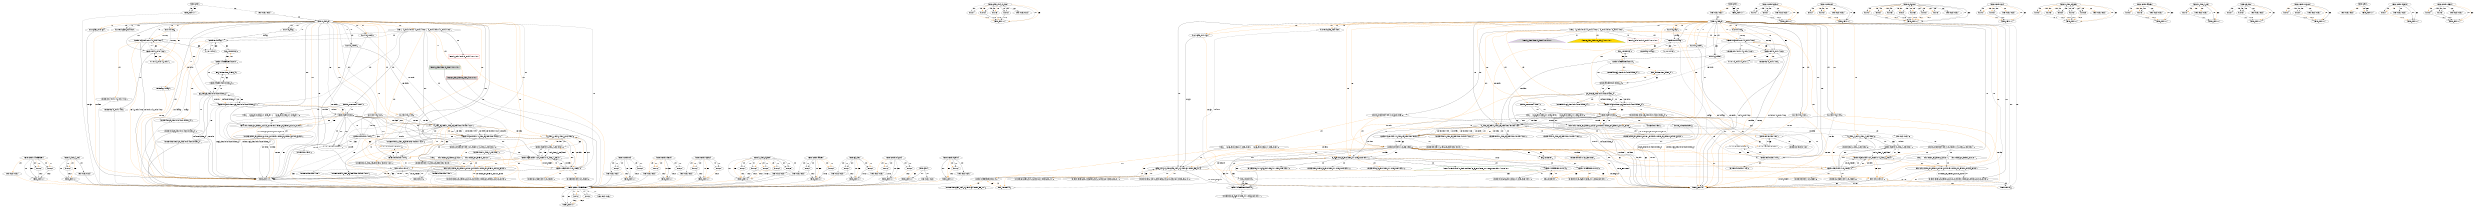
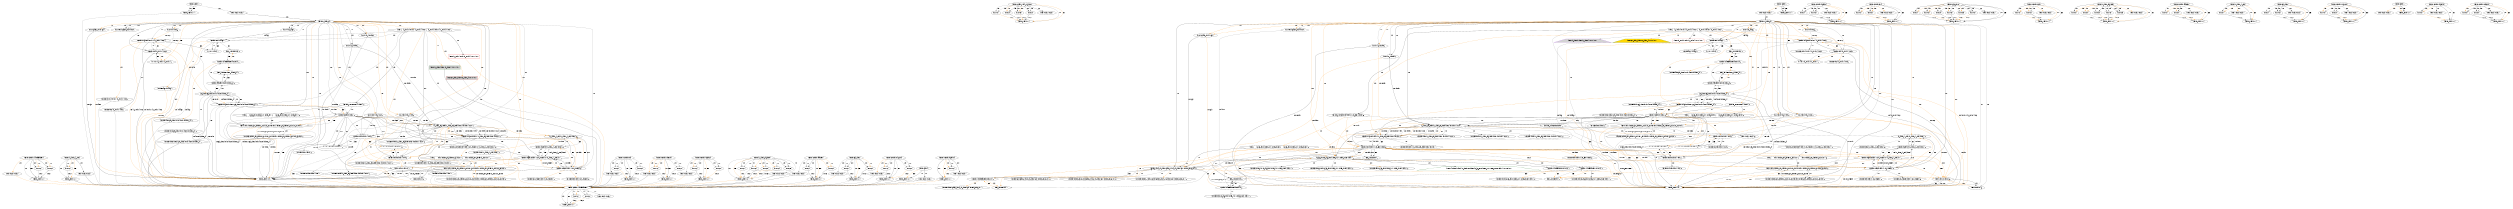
node "(PARAM,p7)": removed
edge "(FIELD_IDENTIFIER,c,c)" -> "(<operator>.indirectFieldAccess,session->c)": removed, label "CFG:"
